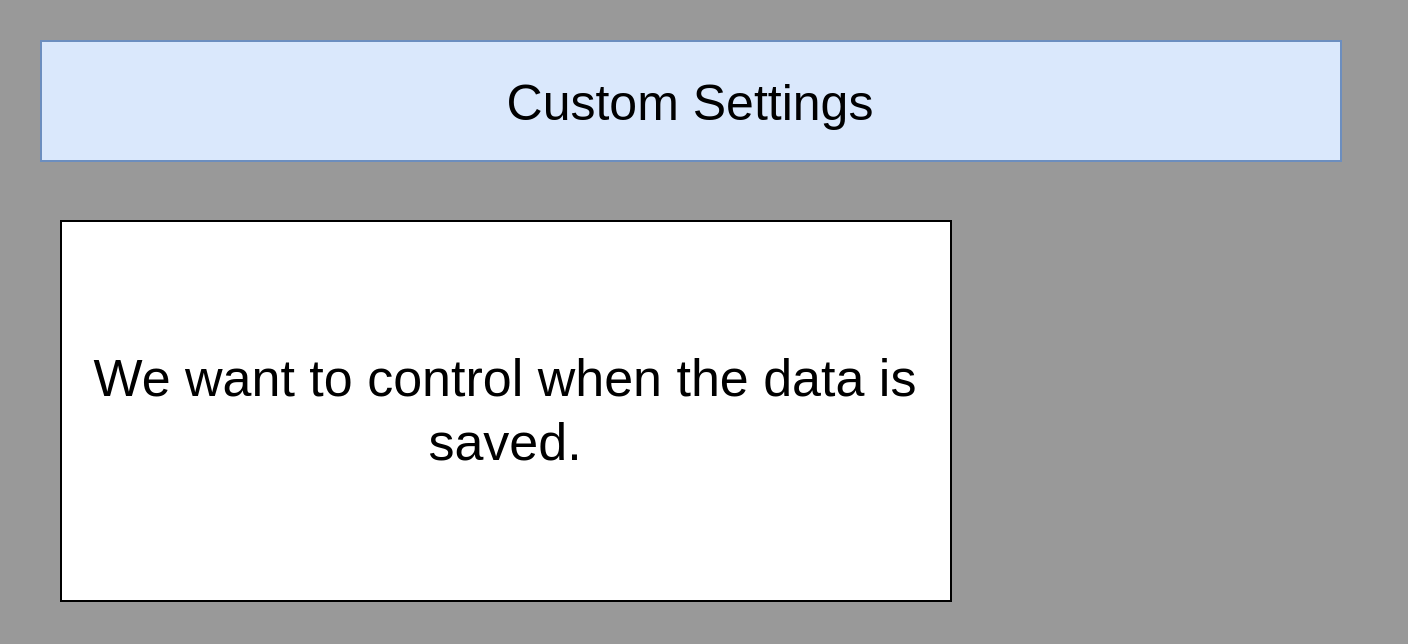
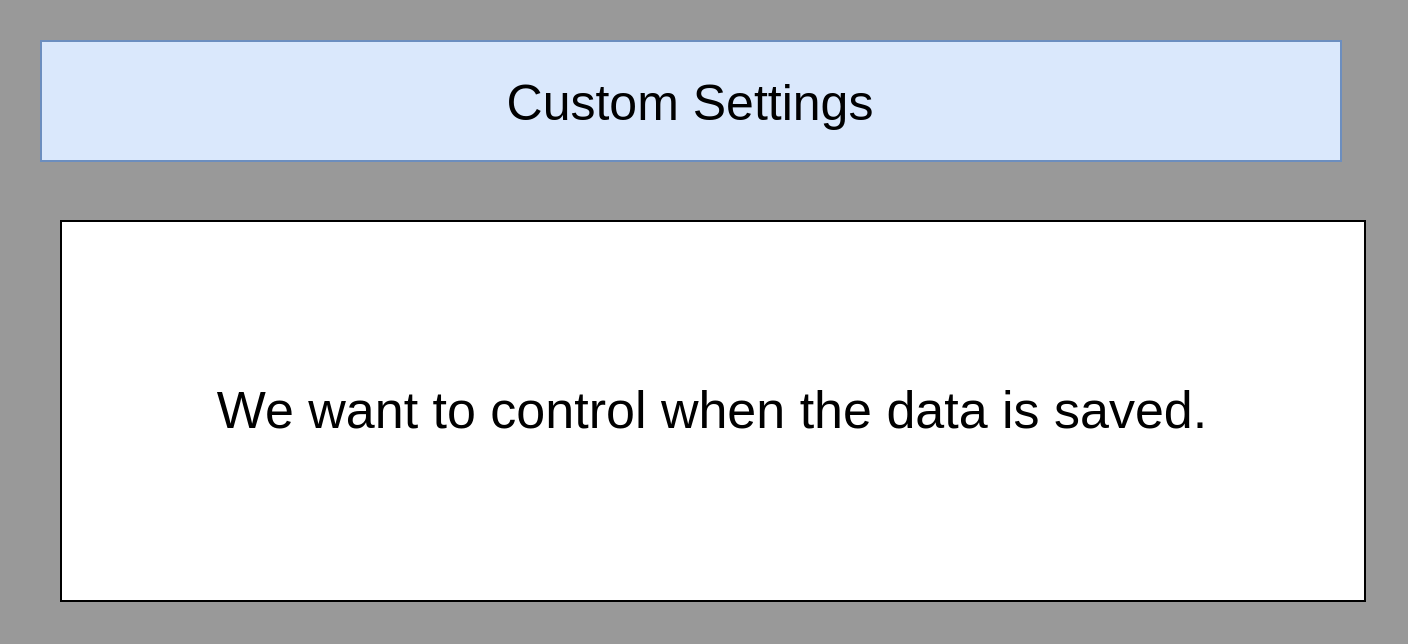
node "We want to control when the data is saved.": size 890x380 -> 1304x380
